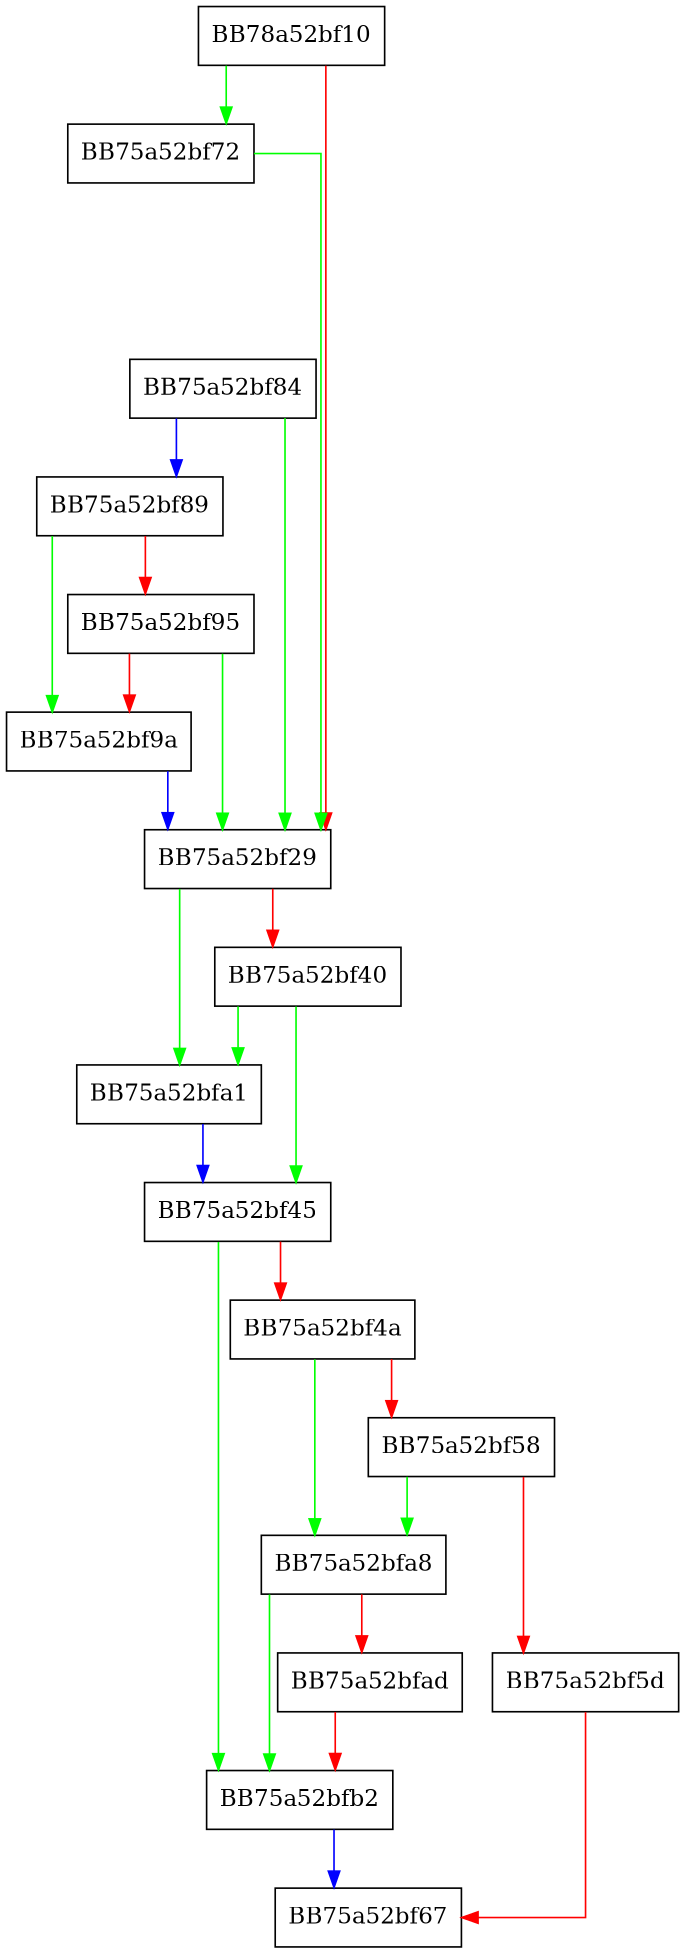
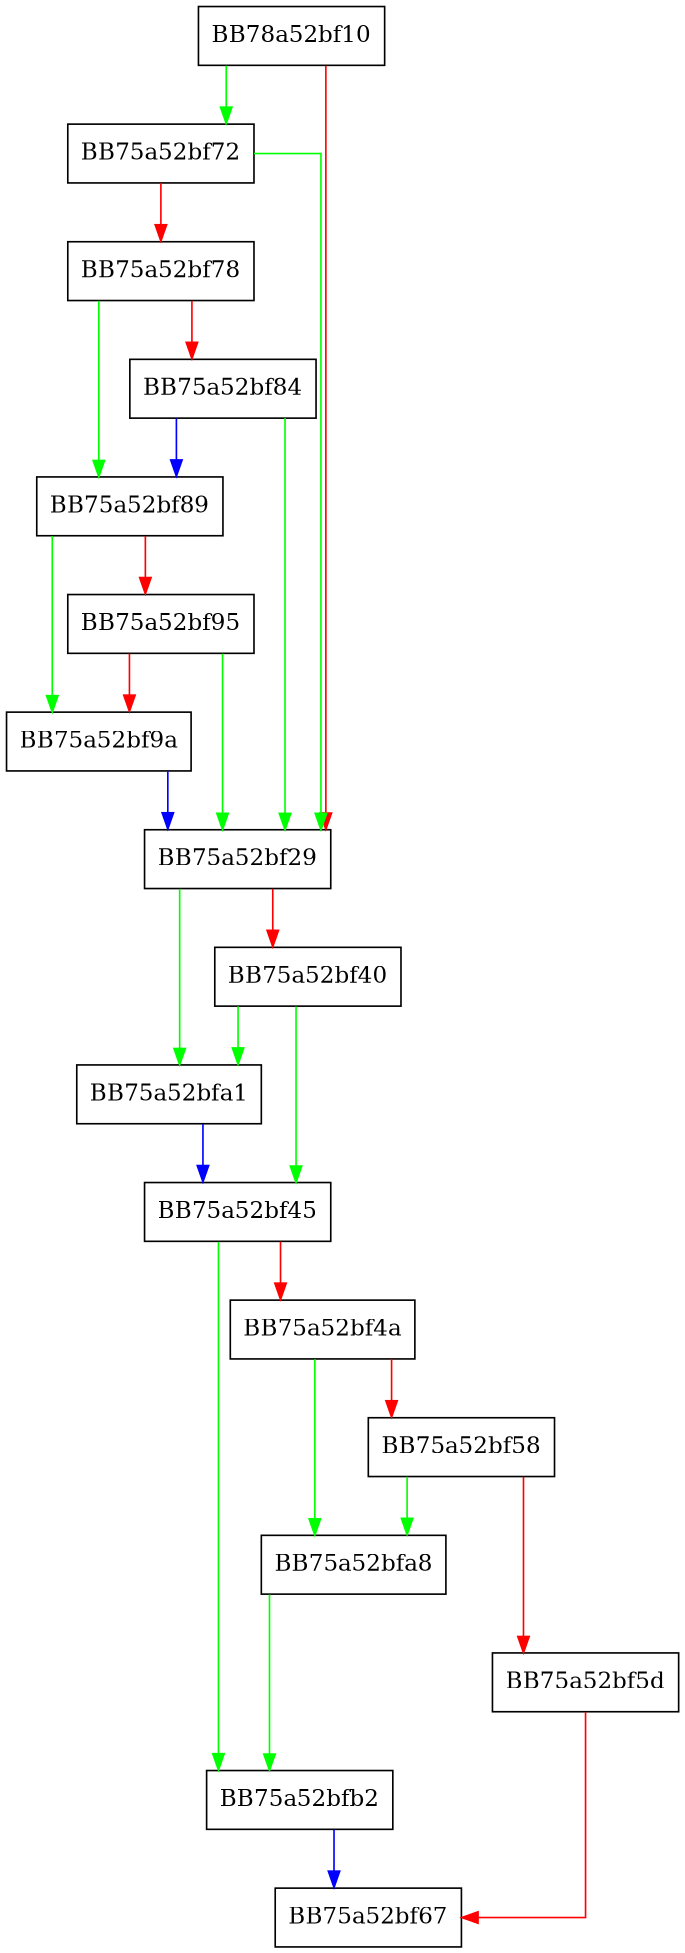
node "BB75a52bf78": added
node "BB75a52bfad": removed
